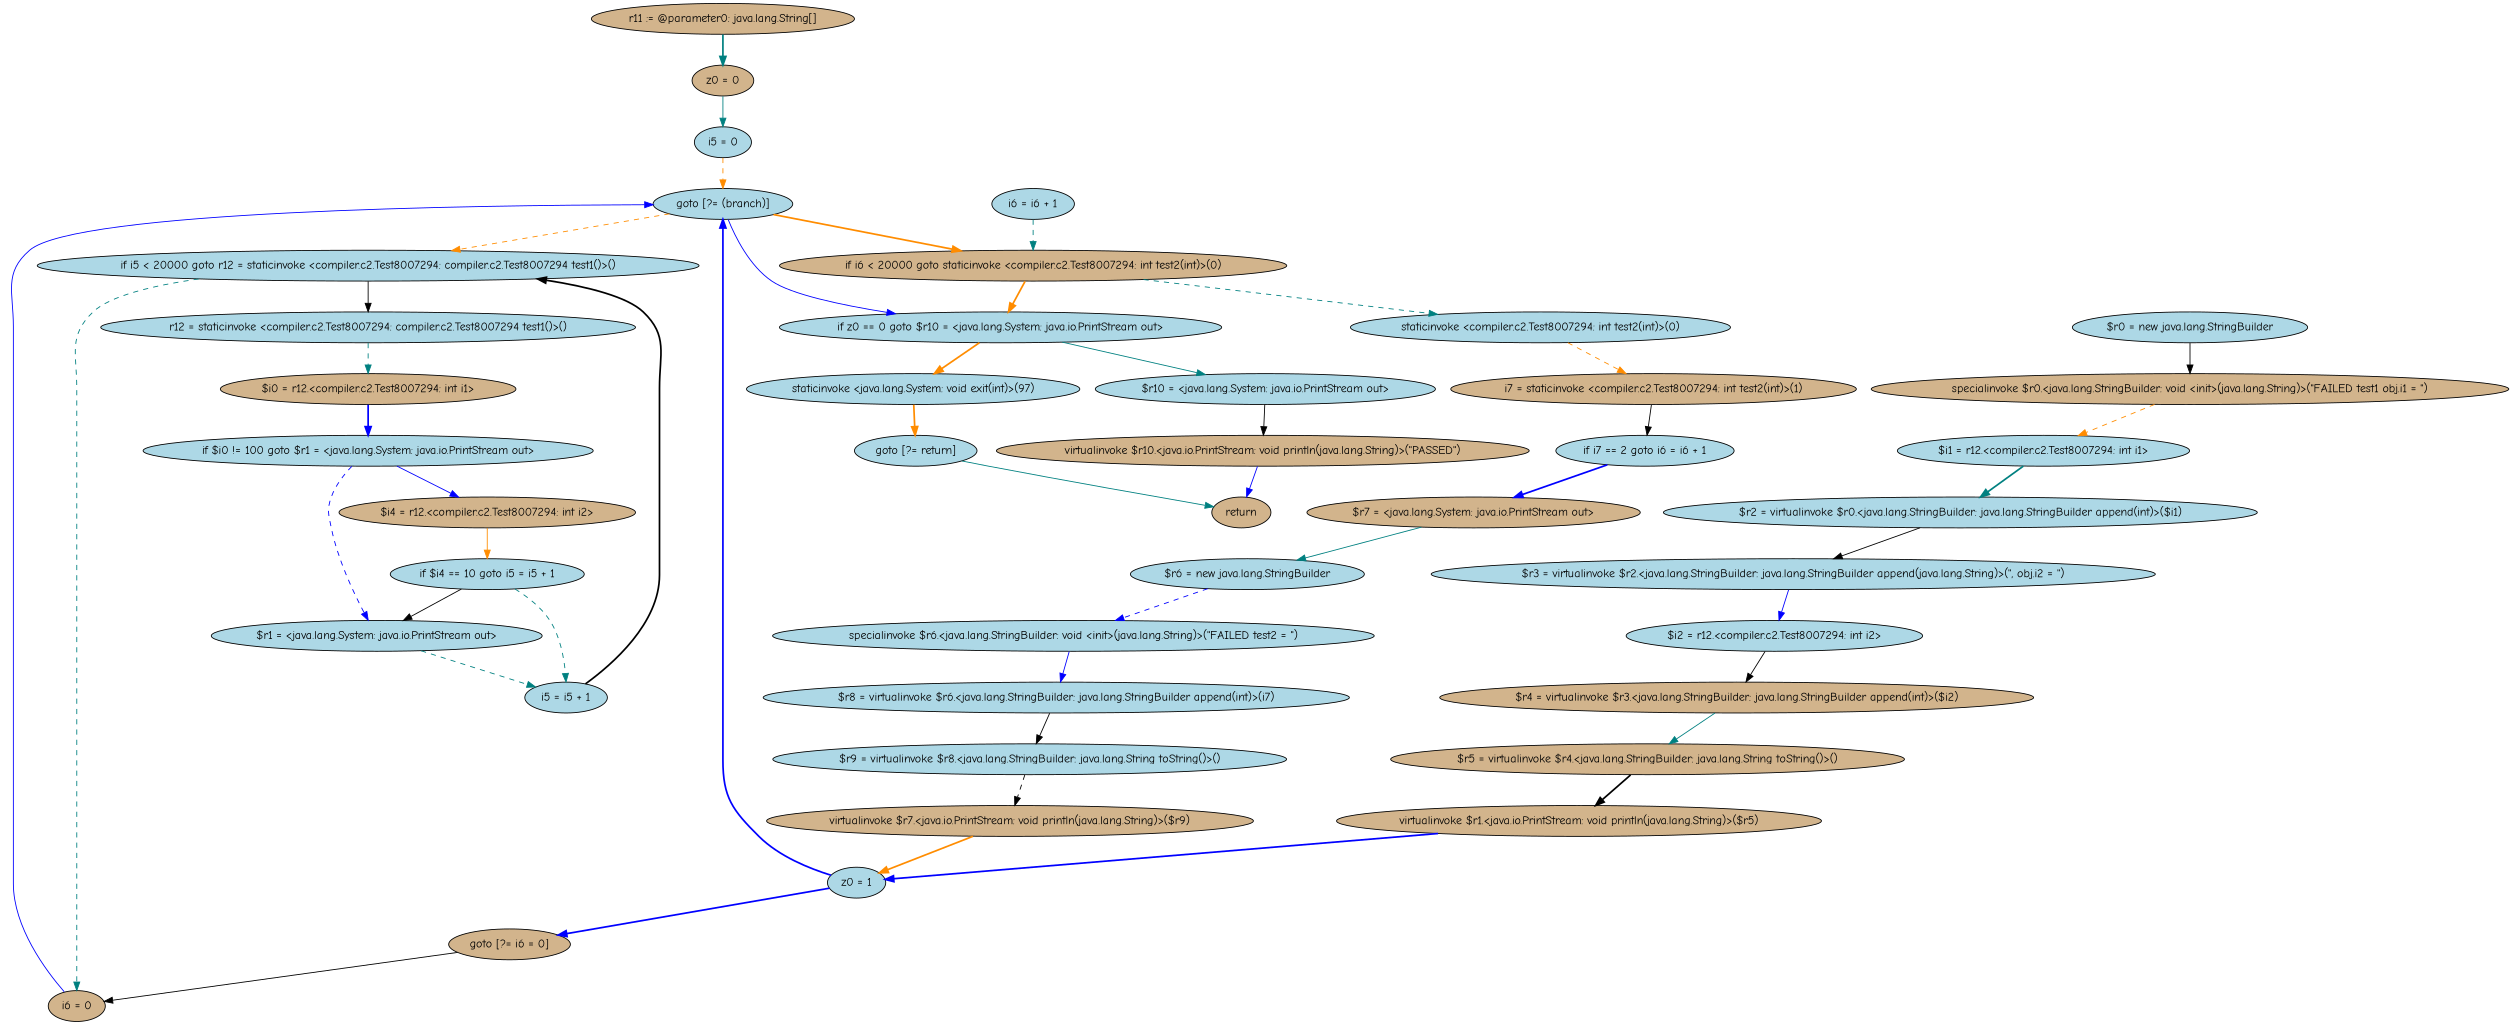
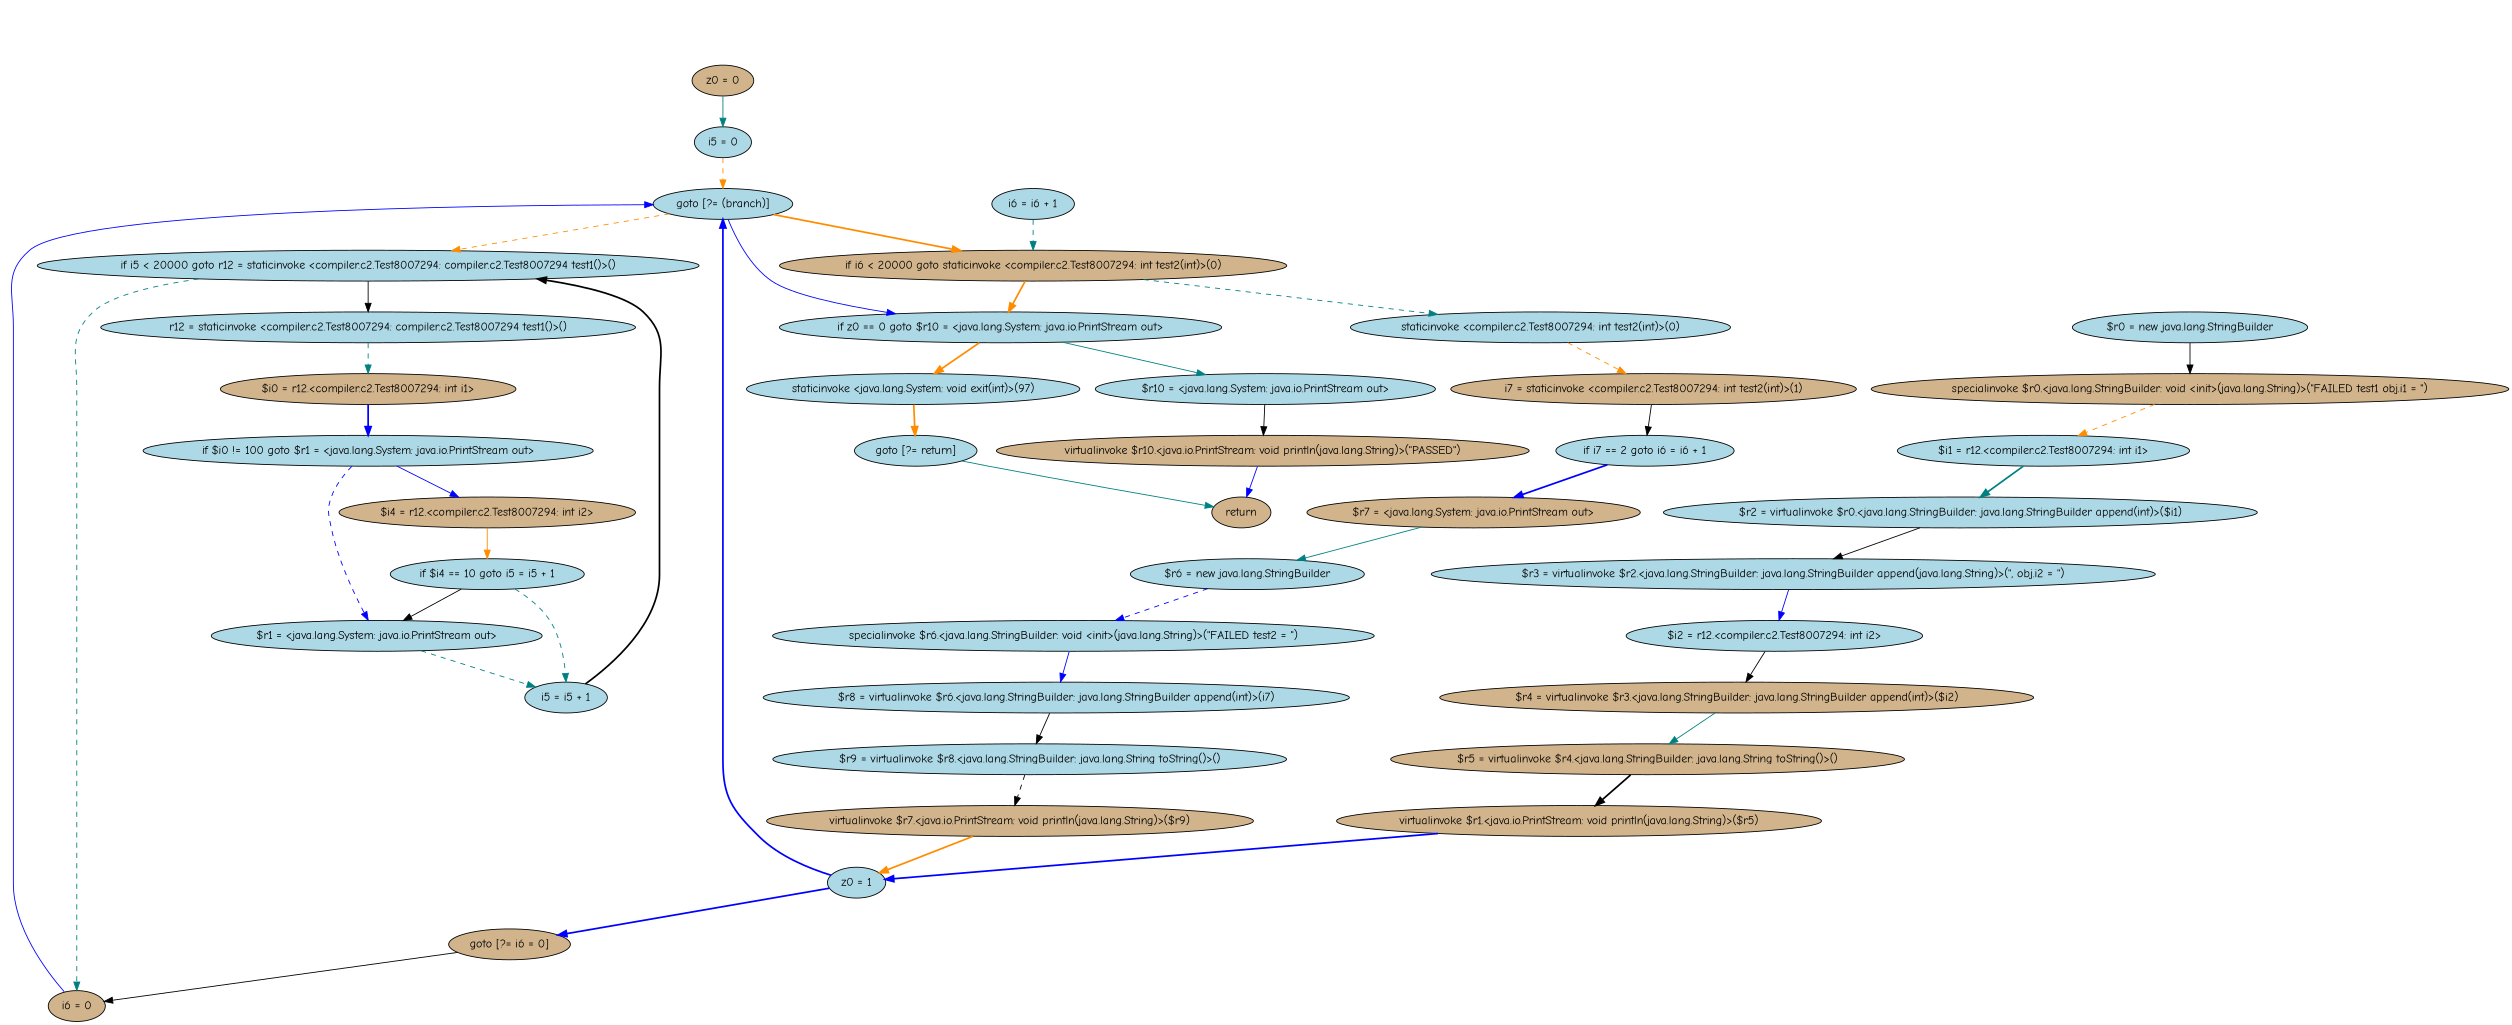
node "r11 := @parameter0: java.lang.String[]": removed
